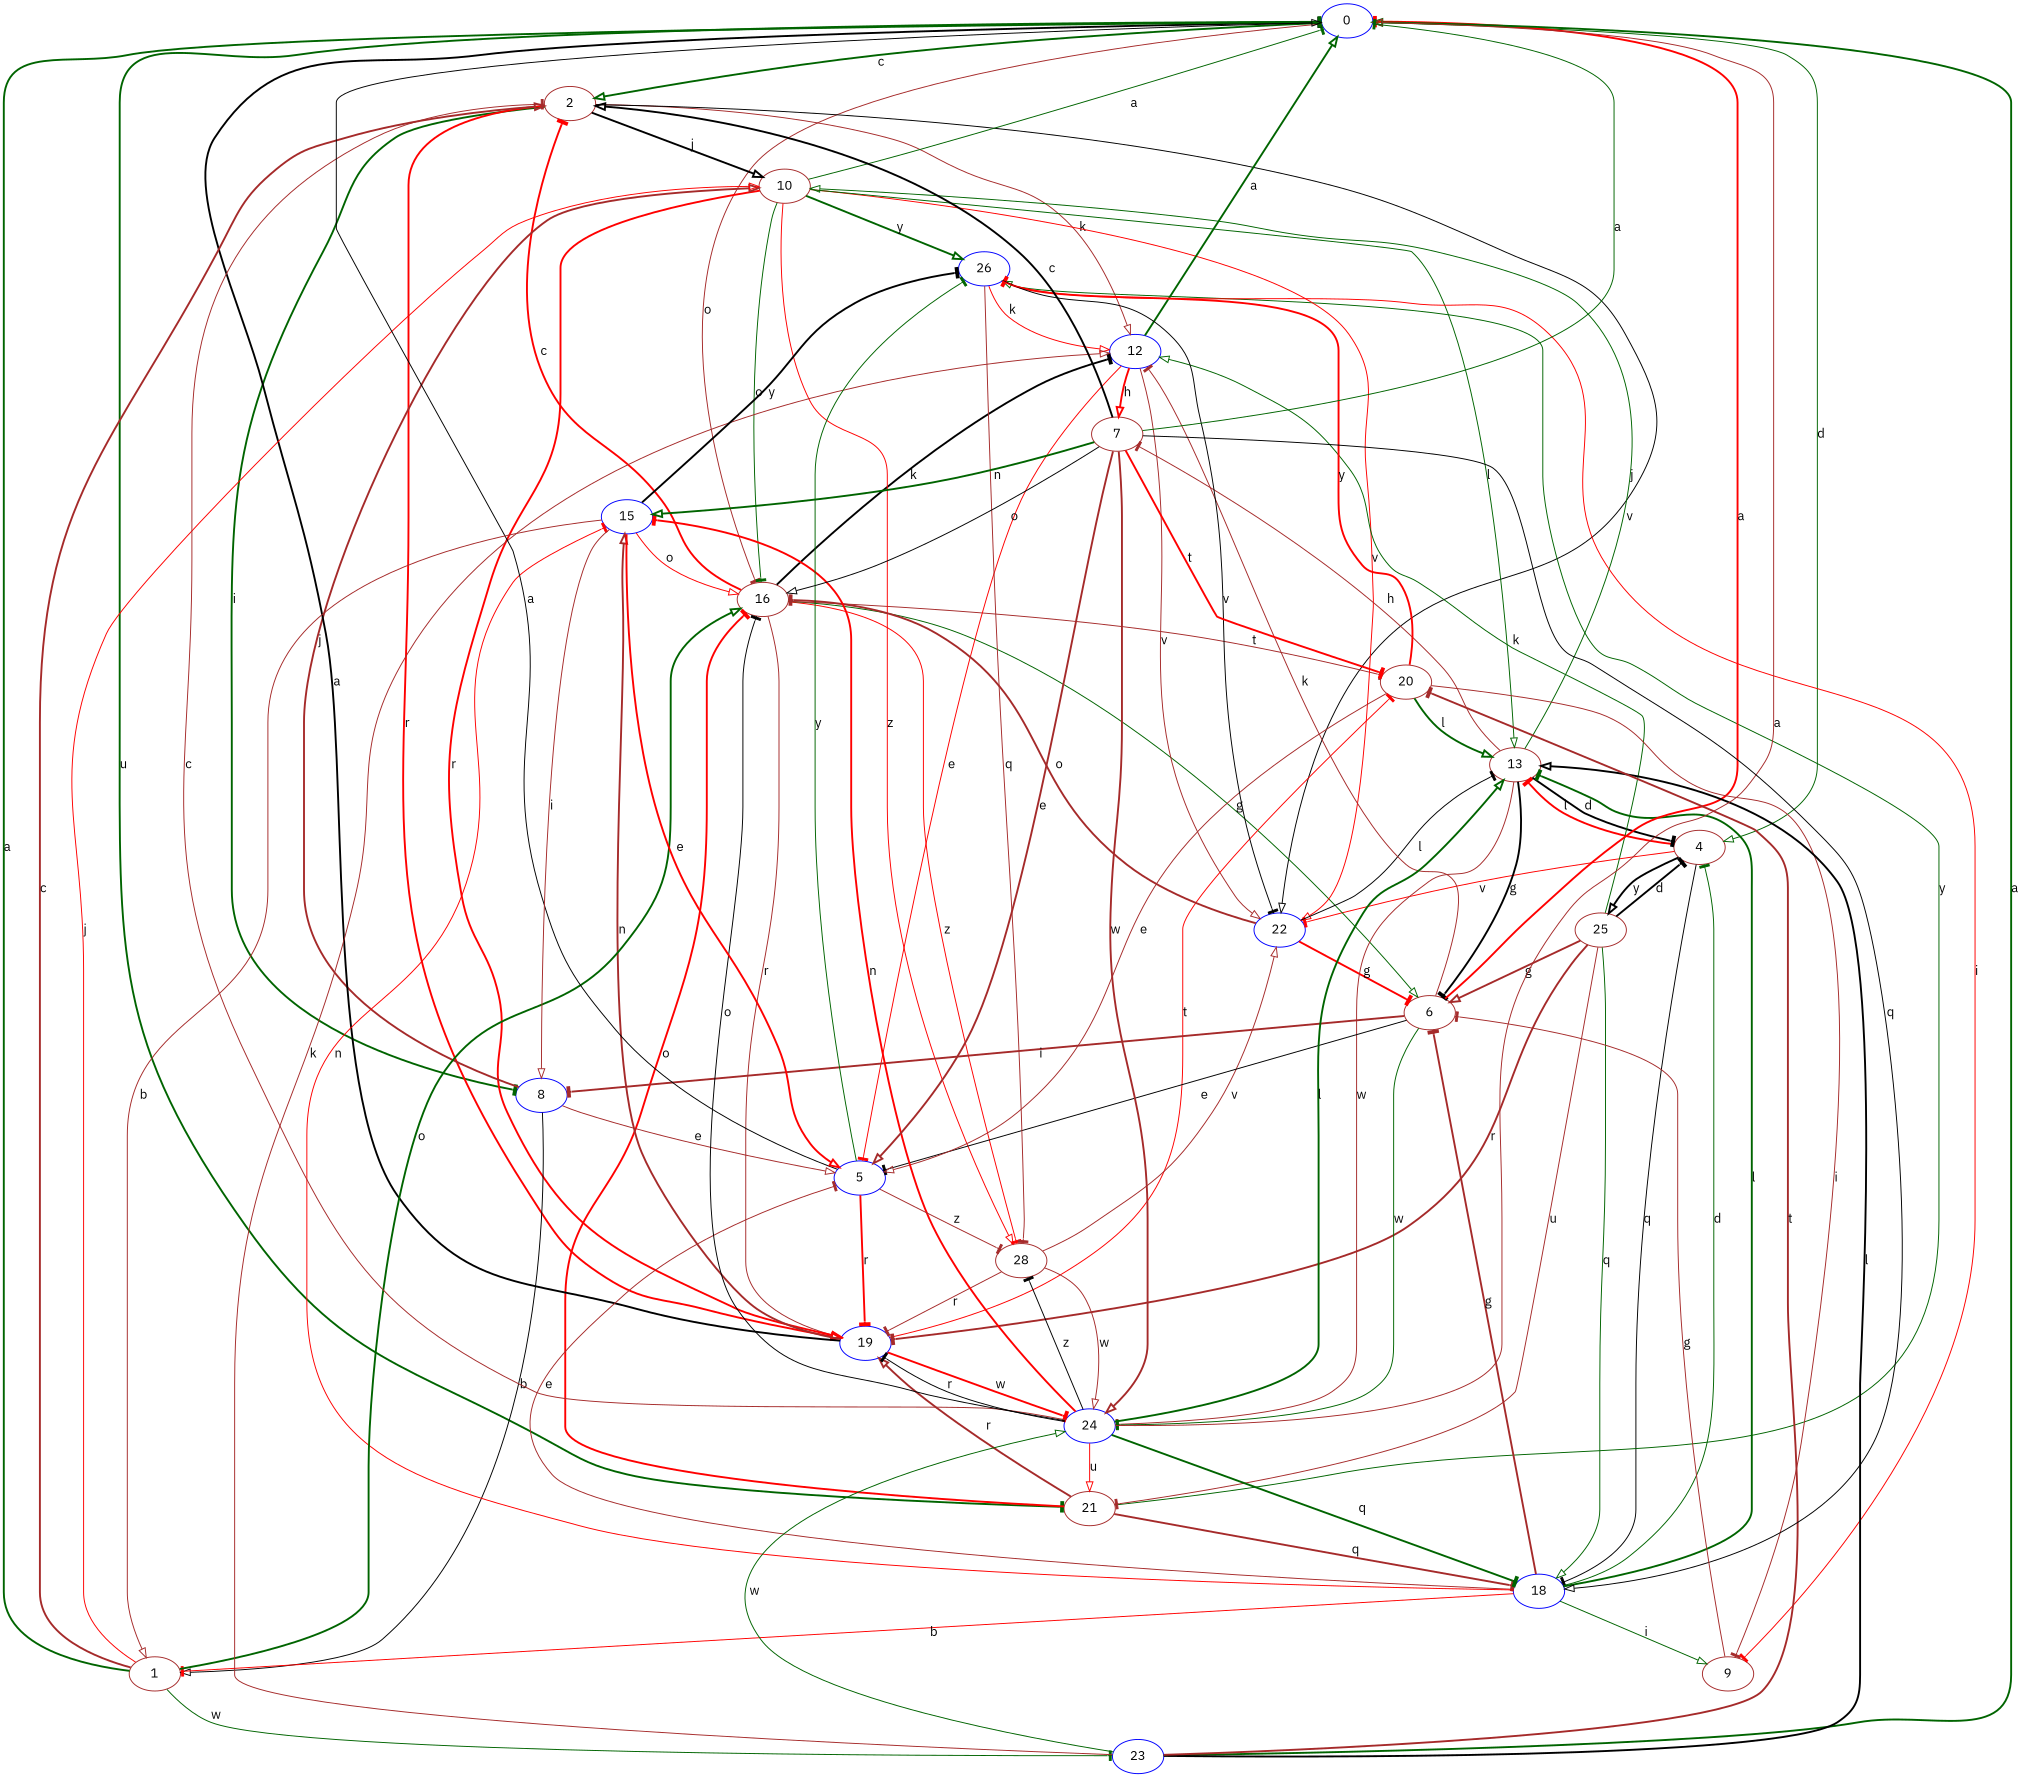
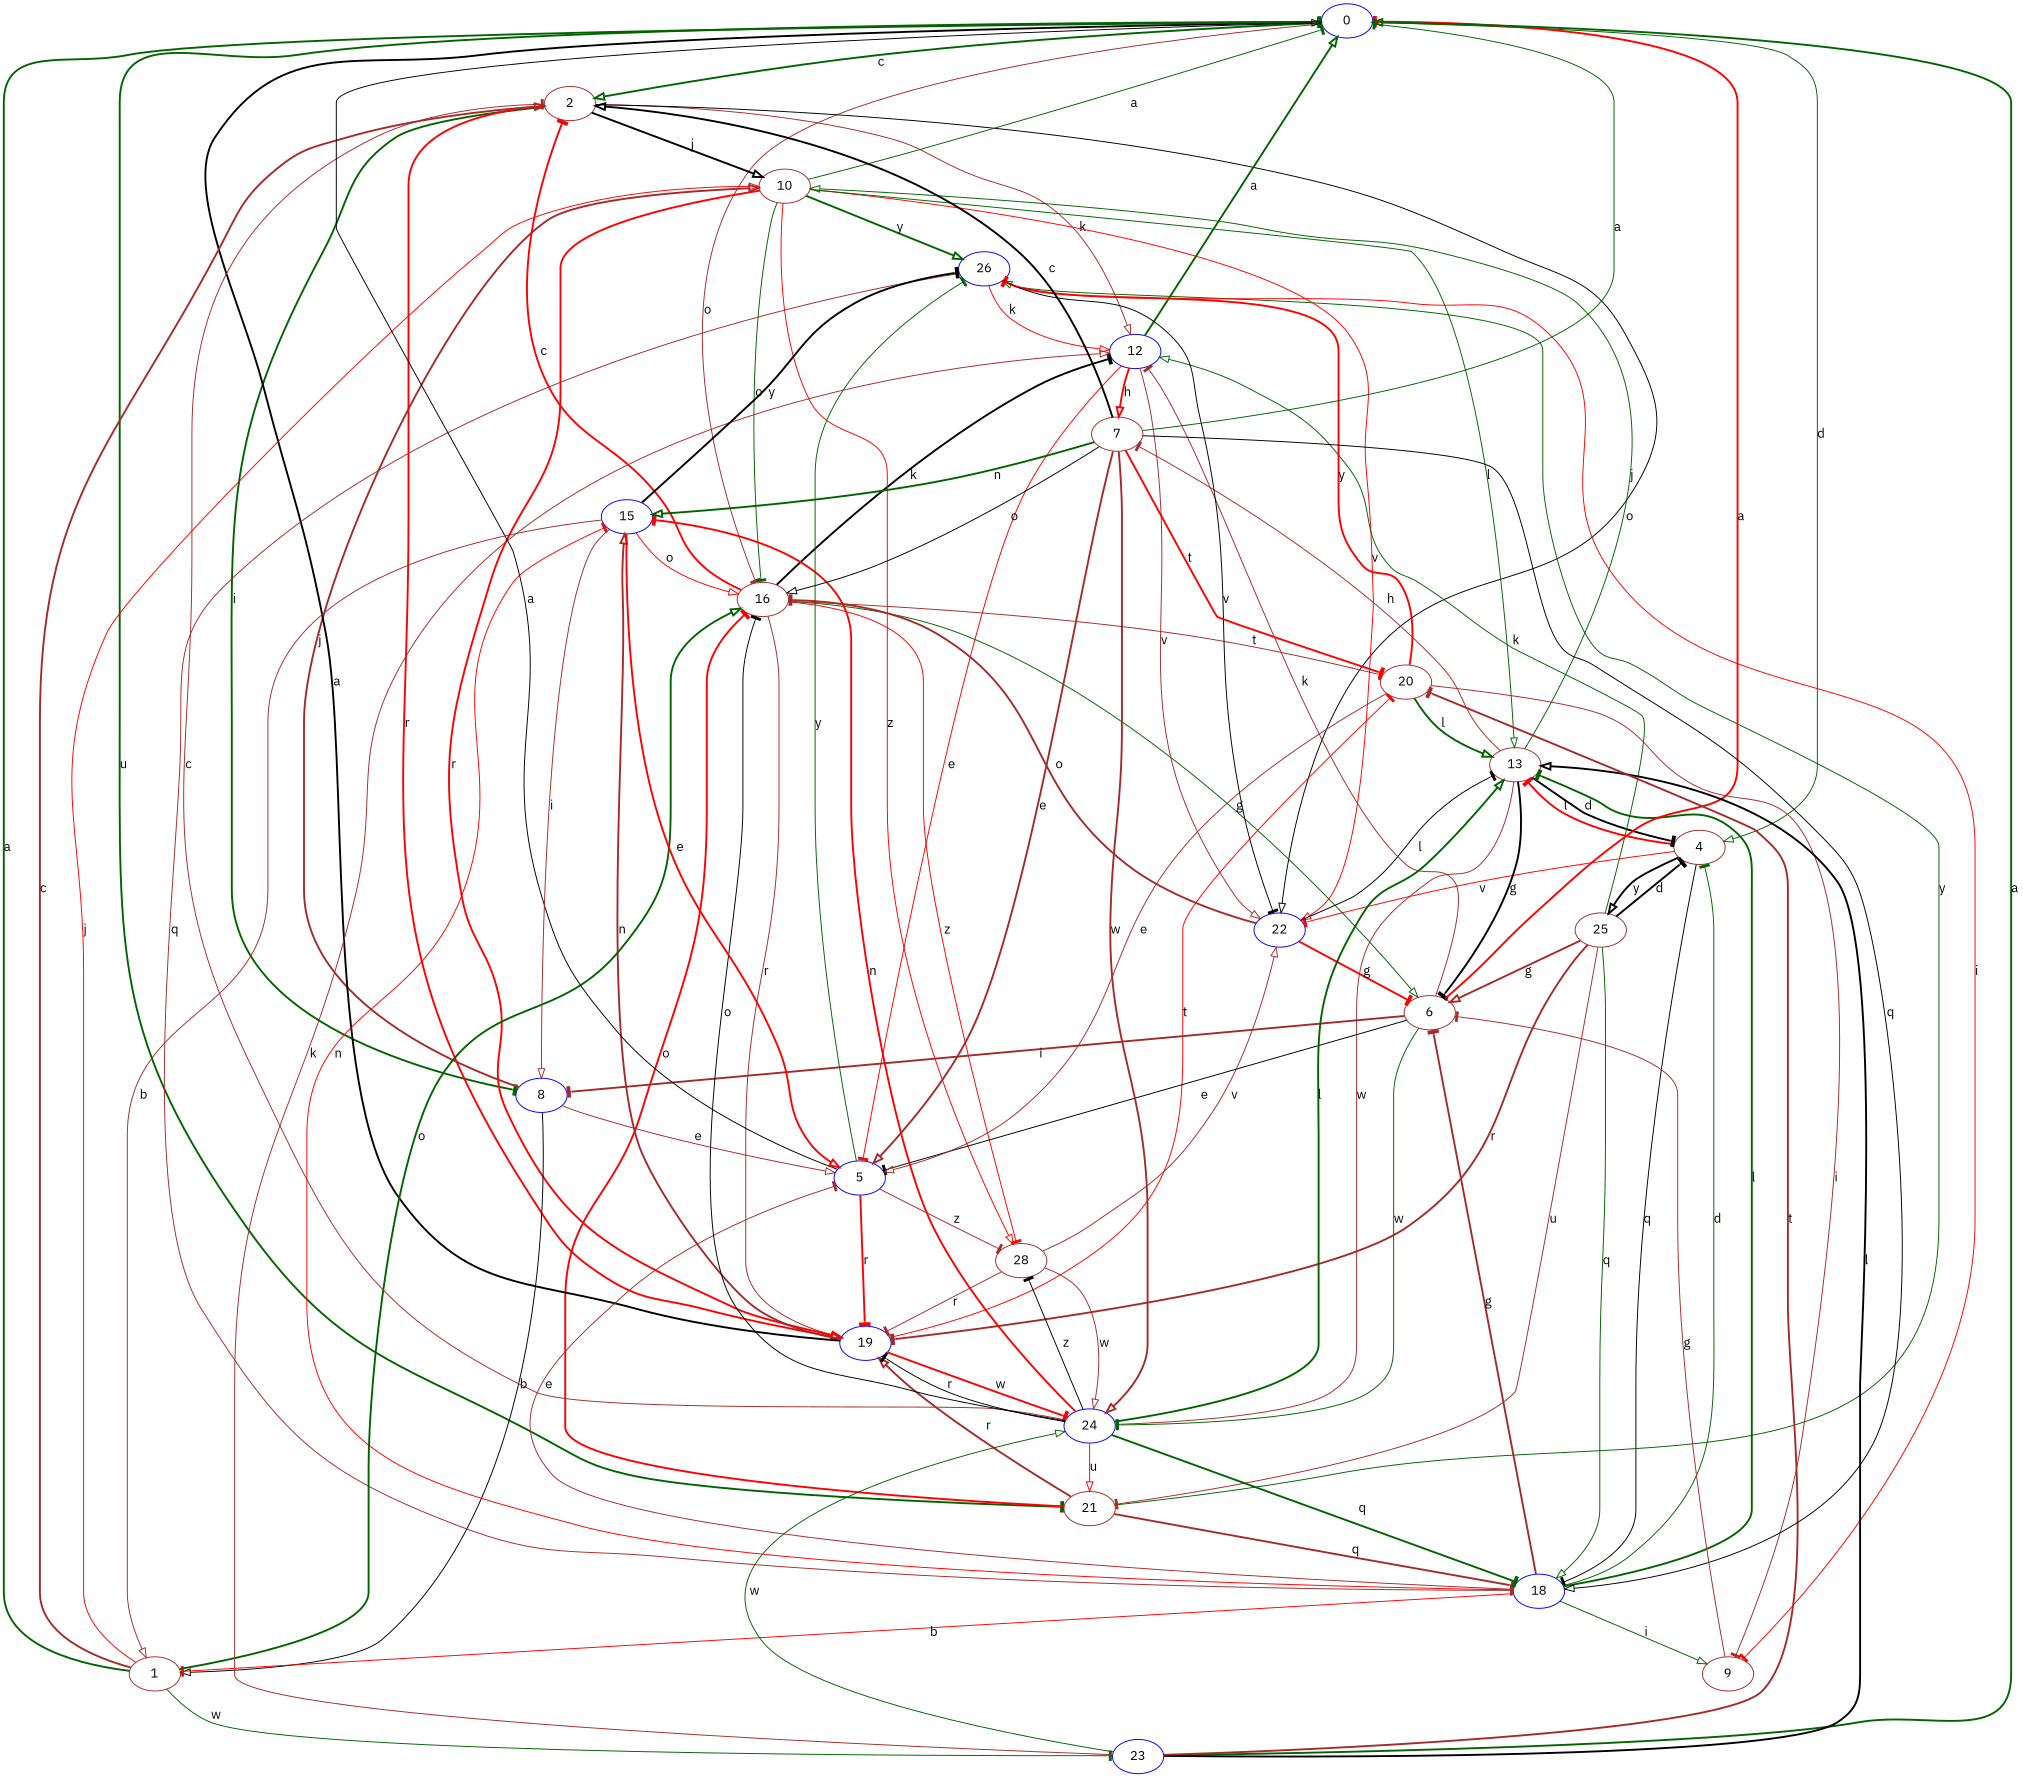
edge "2" -> "22": label "v" -> "o"
edge "24" -> "0": removed, label "a"
edge "26" -> "28": now "26" -> "18"
